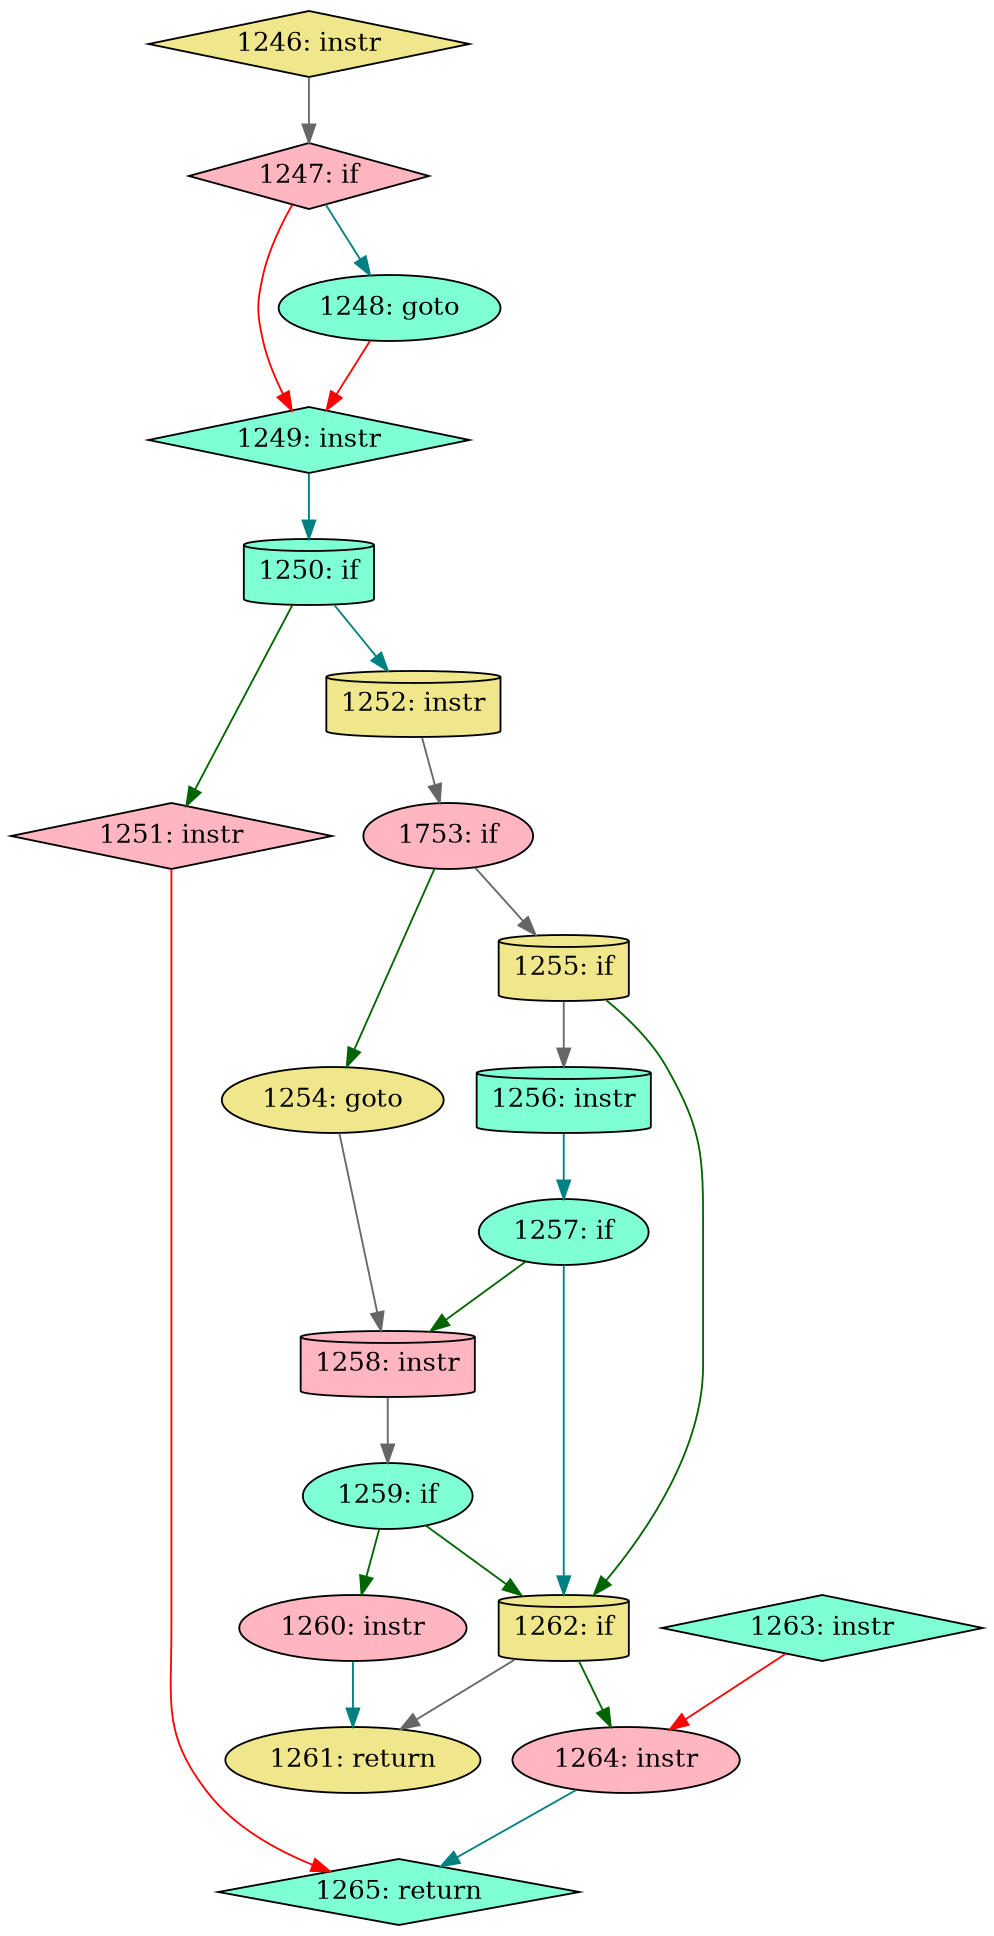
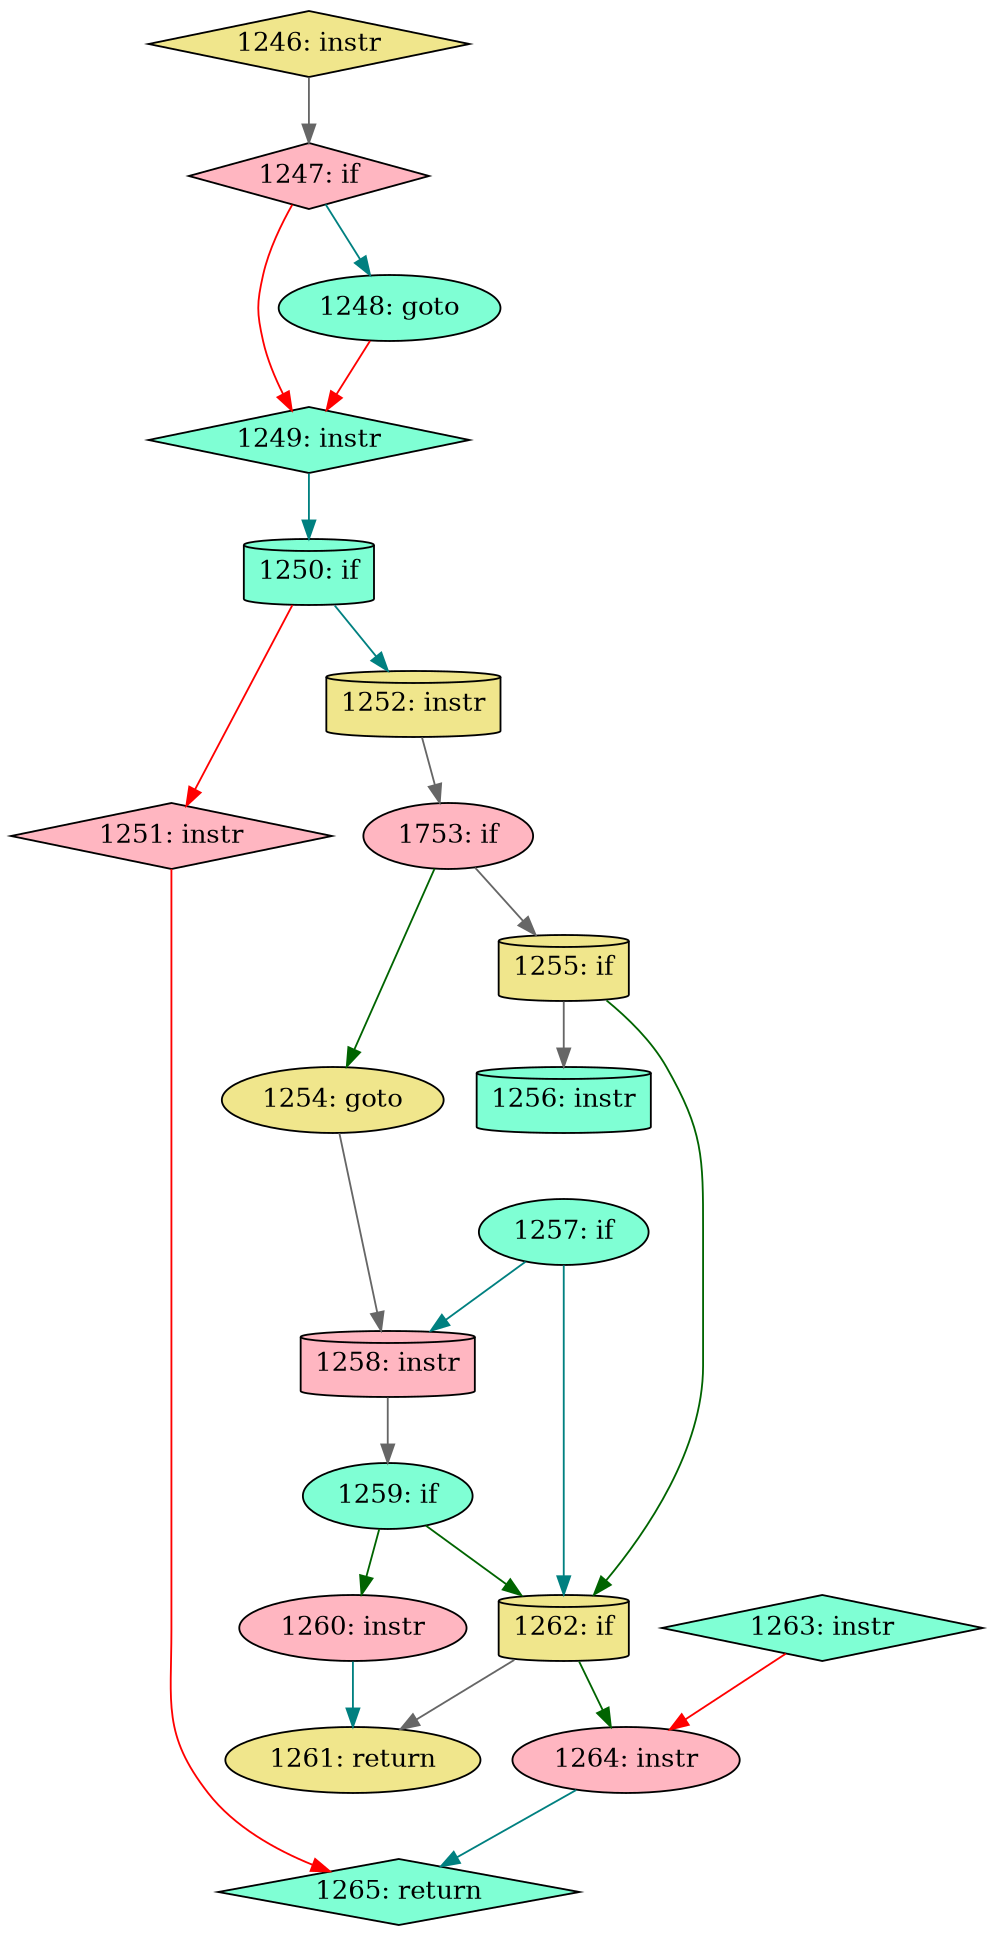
edge "1250: if" -> "1251: instr": color darkgreen -> red
edge "1256: instr" -> "1257: if": removed
edge "1257: if" -> "1258: instr": color darkgreen -> teal
